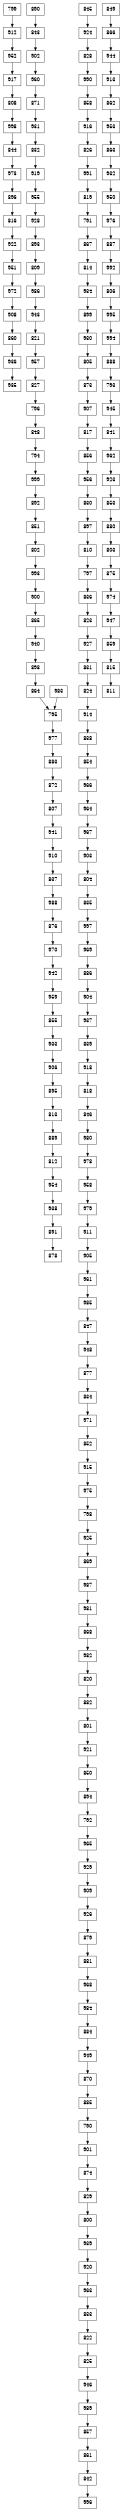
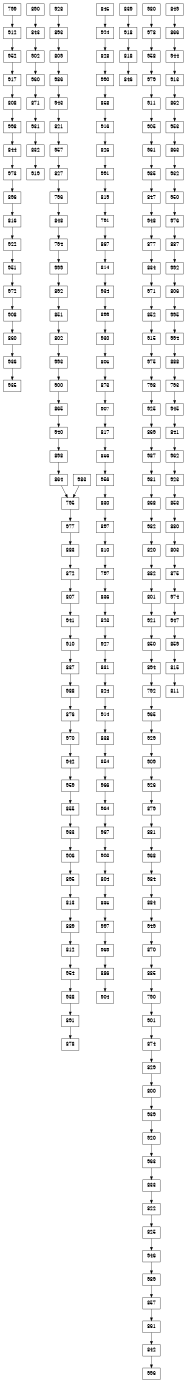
node "955": removed
node "937": removed
edge "846" -> "980": removed
